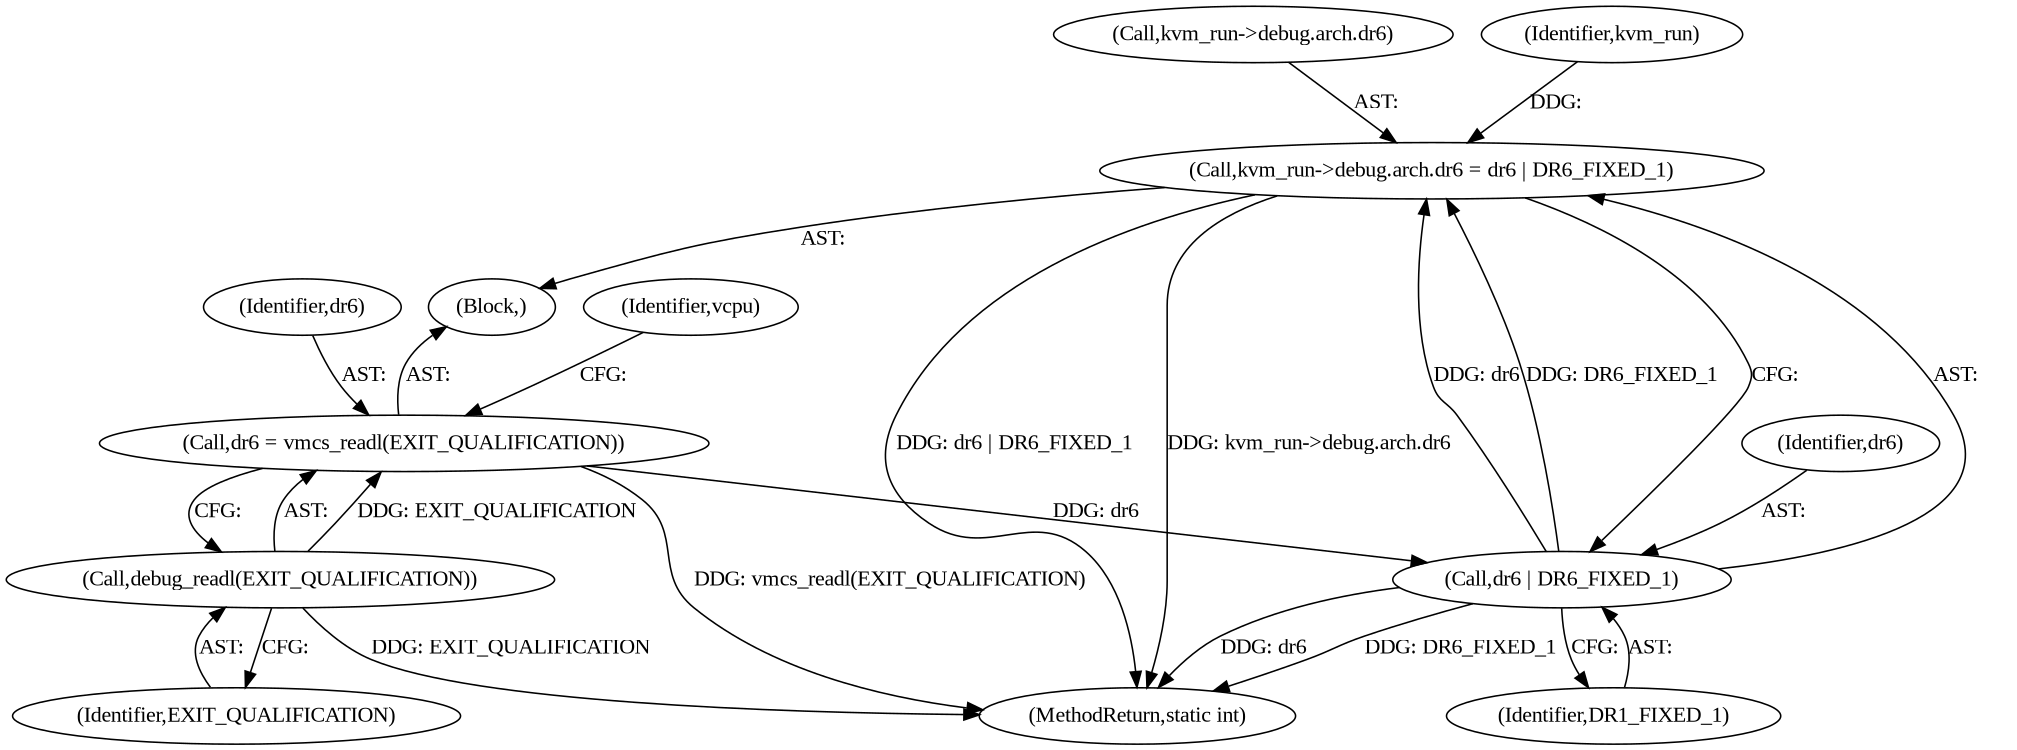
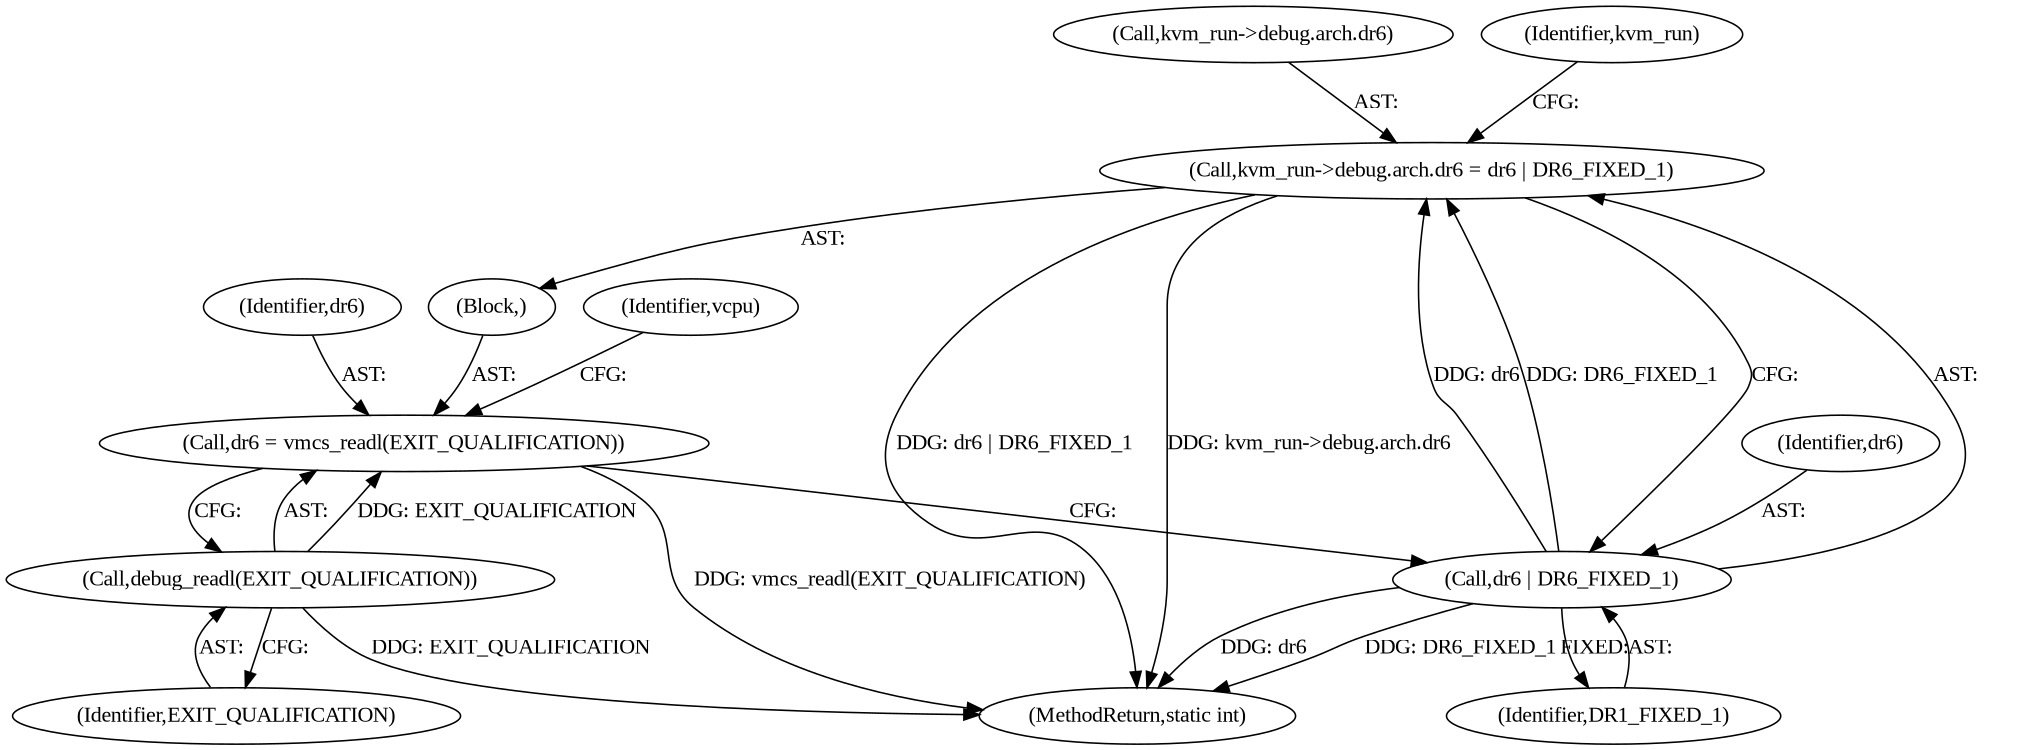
edge "(Identifier,kvm_run)" -> "(Call,kvm_run->debug.arch.dr6 = dr6 | DR6_FIXED_1)": label "DDG: " -> "CFG: "
edge "(Call,dr6 = vmcs_readl(EXIT_QUALIFICATION))" -> "(Block,)": reversed
edge "(Call,dr6 = vmcs_readl(EXIT_QUALIFICATION))" -> "(Call,dr6 | DR6_FIXED_1)": label "DDG: dr6" -> "CFG: "
edge "(Call,dr6 | DR6_FIXED_1)" -> "(Identifier,DR1_FIXED_1)": label "CFG: " -> "FIXED: "
